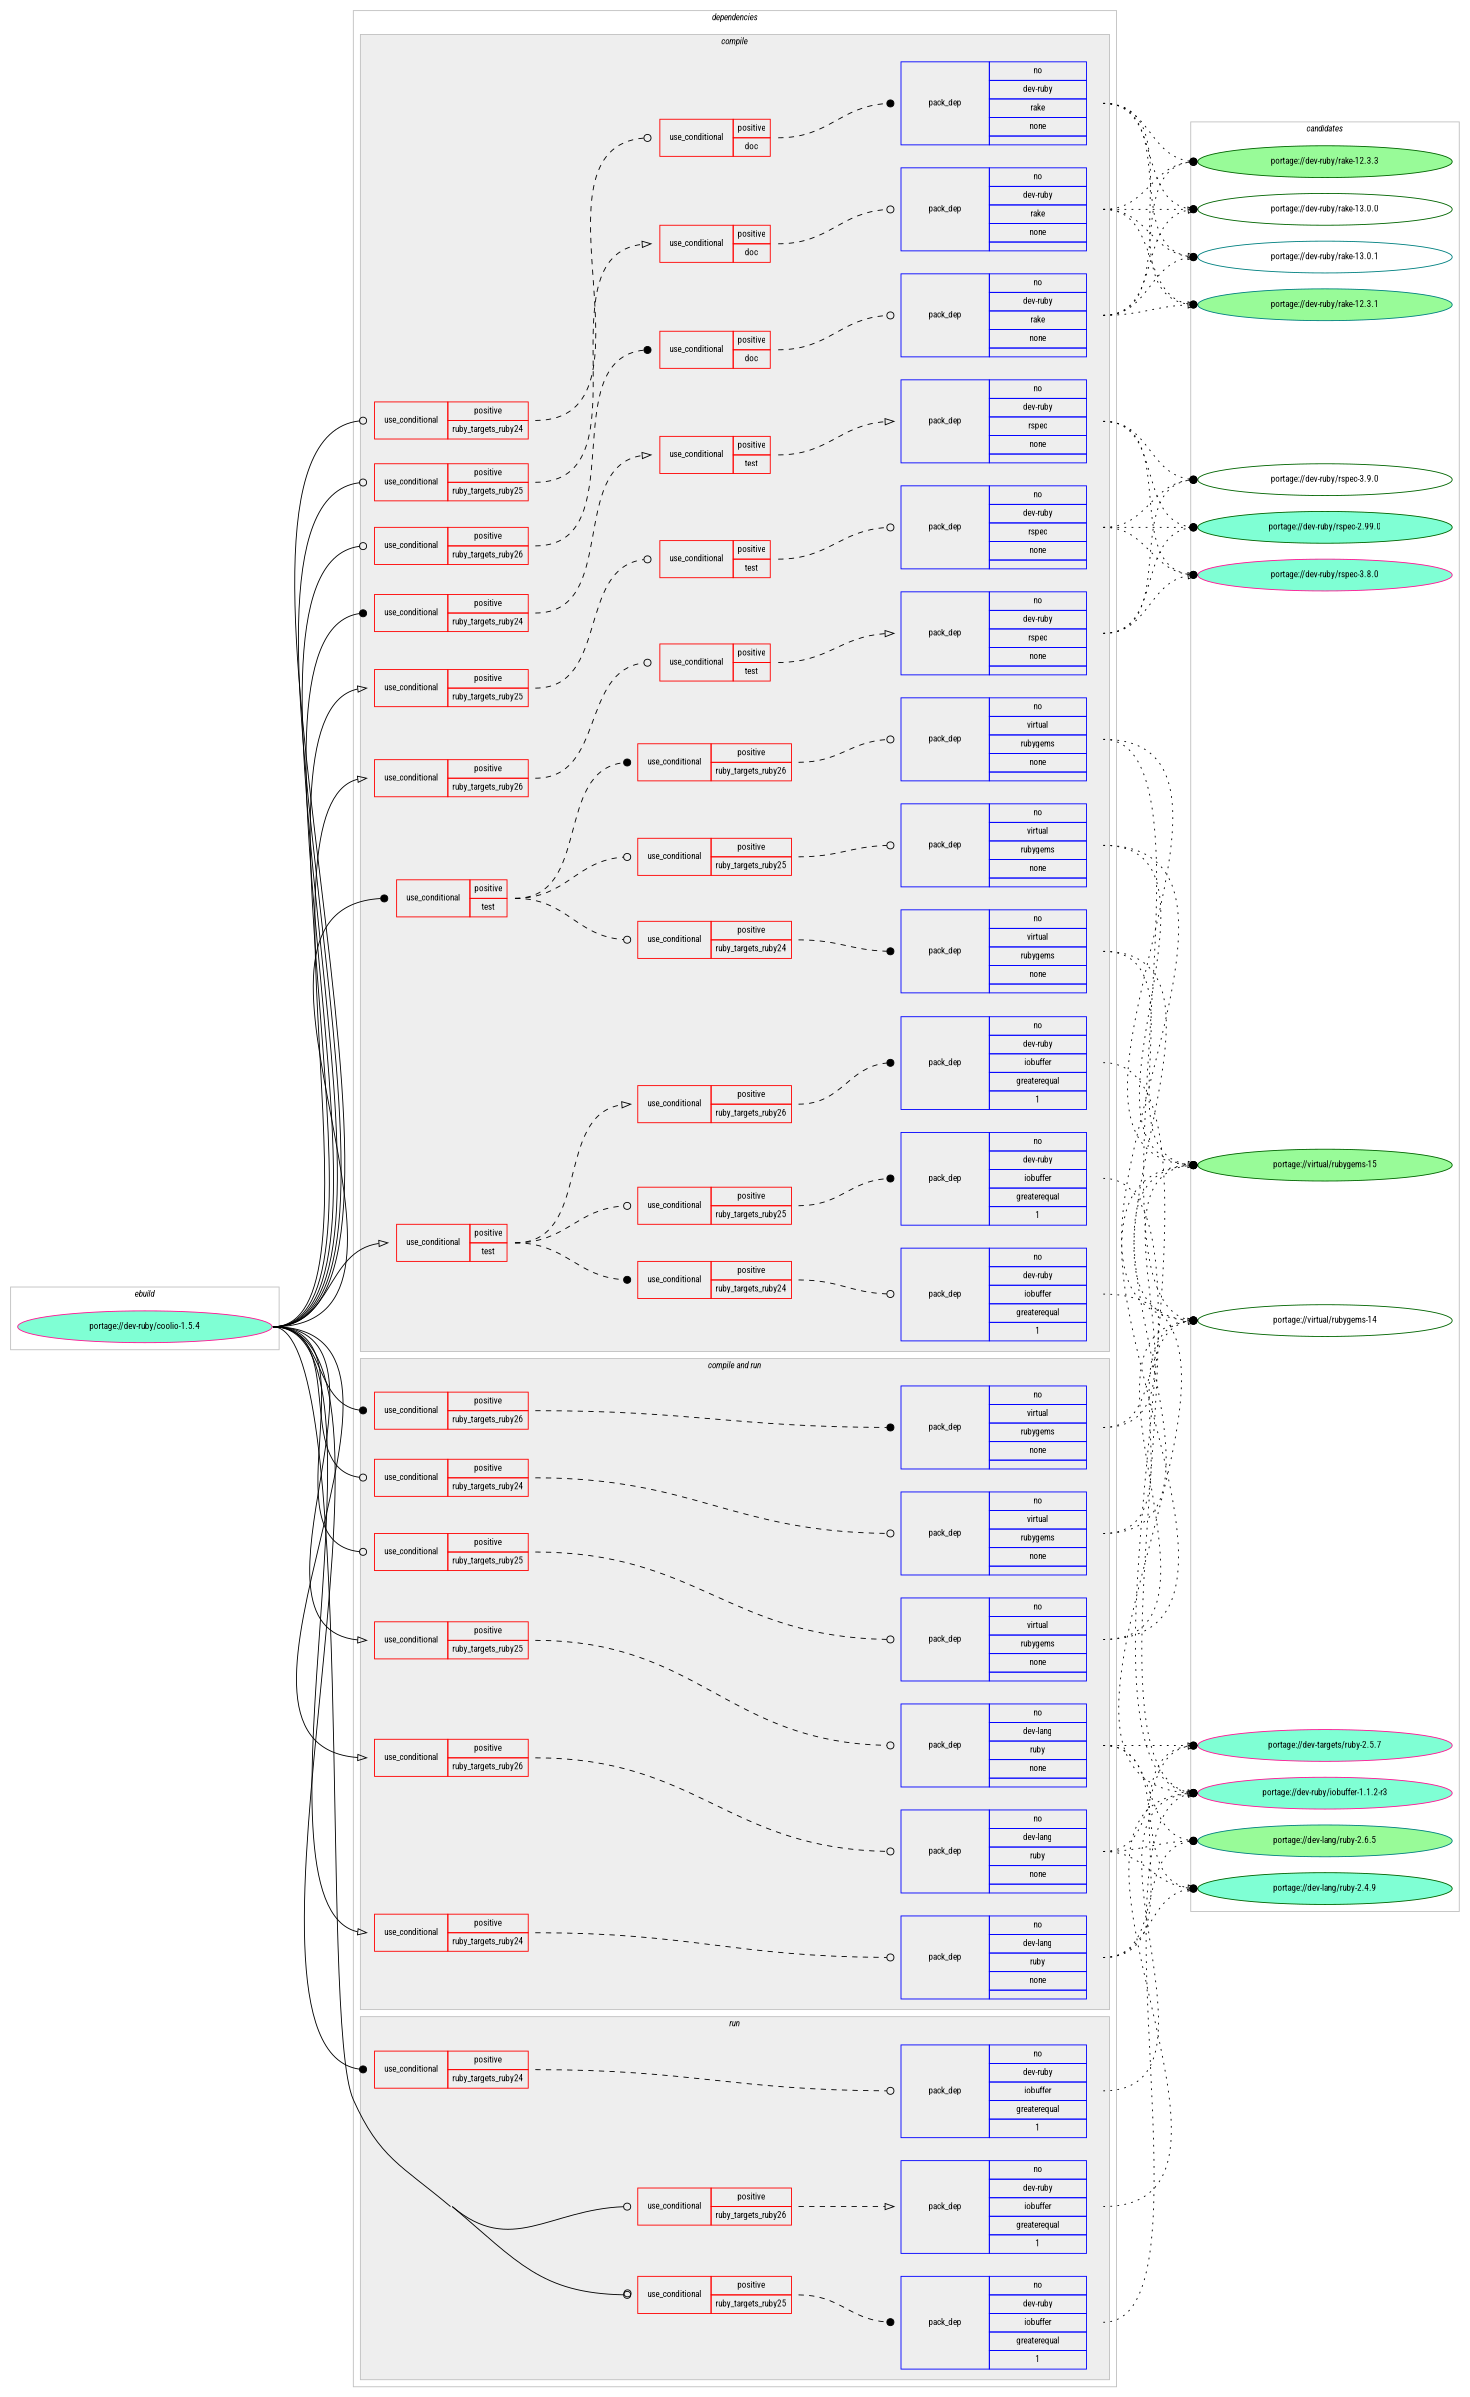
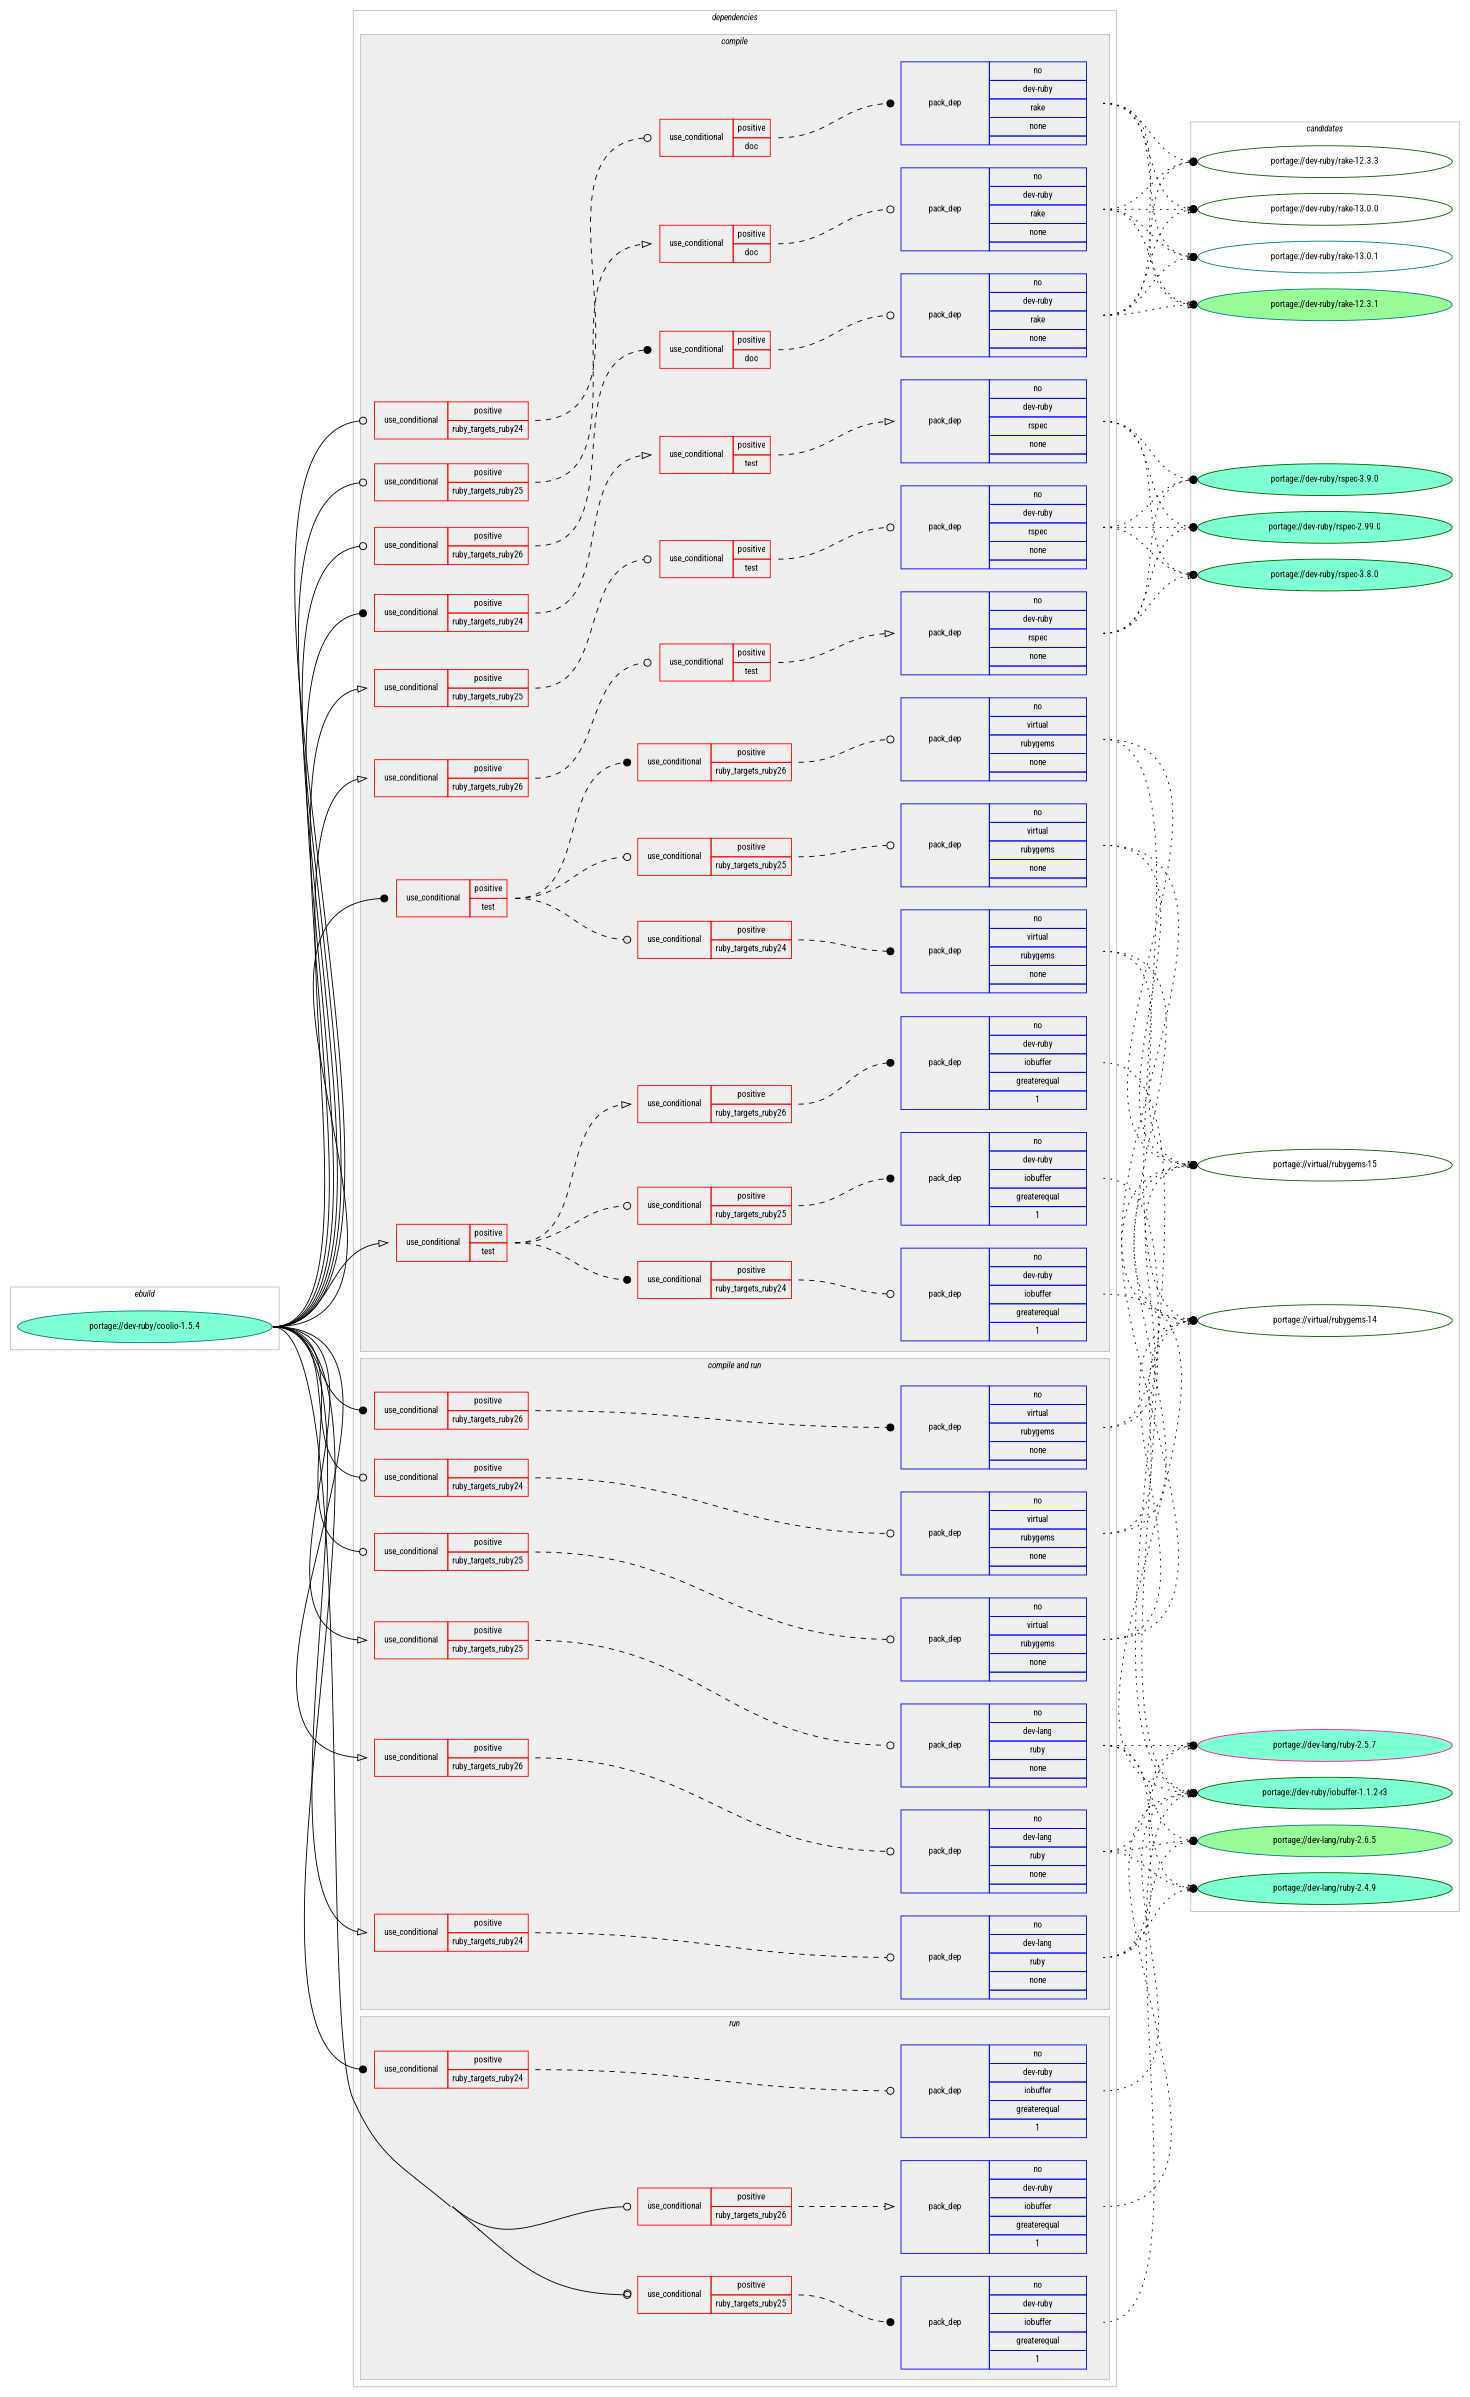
node "portage://dev-ruby/rake-12.3.3": fillcolor palegreen -> white
node "portage://dev-ruby/rspec-3.9.0": fillcolor white -> aquamarine
node "portage://dev-ruby/rspec-3.8.0": color deeppink -> darkgreen
node "portage://virtual/rubygems-15": fillcolor palegreen -> white
node "portage://dev-ruby/coolio-1.5.4": color deeppink -> teal
node "portage://dev-targets/ruby-2.5.7": label "portage://dev-targets/ruby-2.5.7" -> "portage://dev-lang/ruby-2.5.7"
node "portage://dev-ruby/iobuffer-1.1.2-r3": color deeppink -> darkgreen
